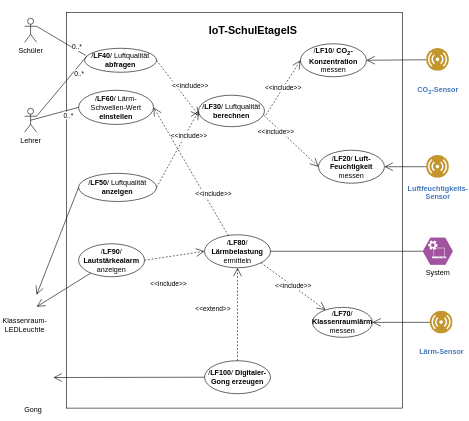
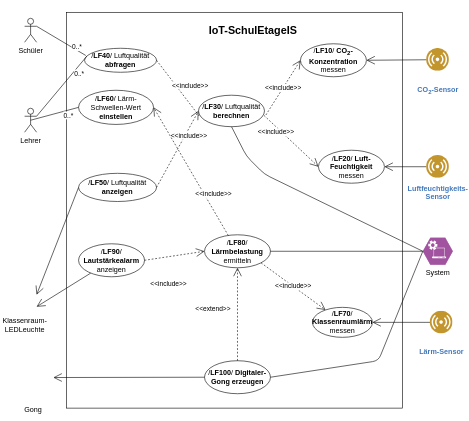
edge "/LF40/ Luftqualität abfragen" -> "/LF30/ Luftqualität berechnen": arrowhead open -> none
edge "/LF30/ Luftqualität berechnen" -- "System": added
edge "System" -- "/LF100/ Digitaler-Gong erzeugen": added
